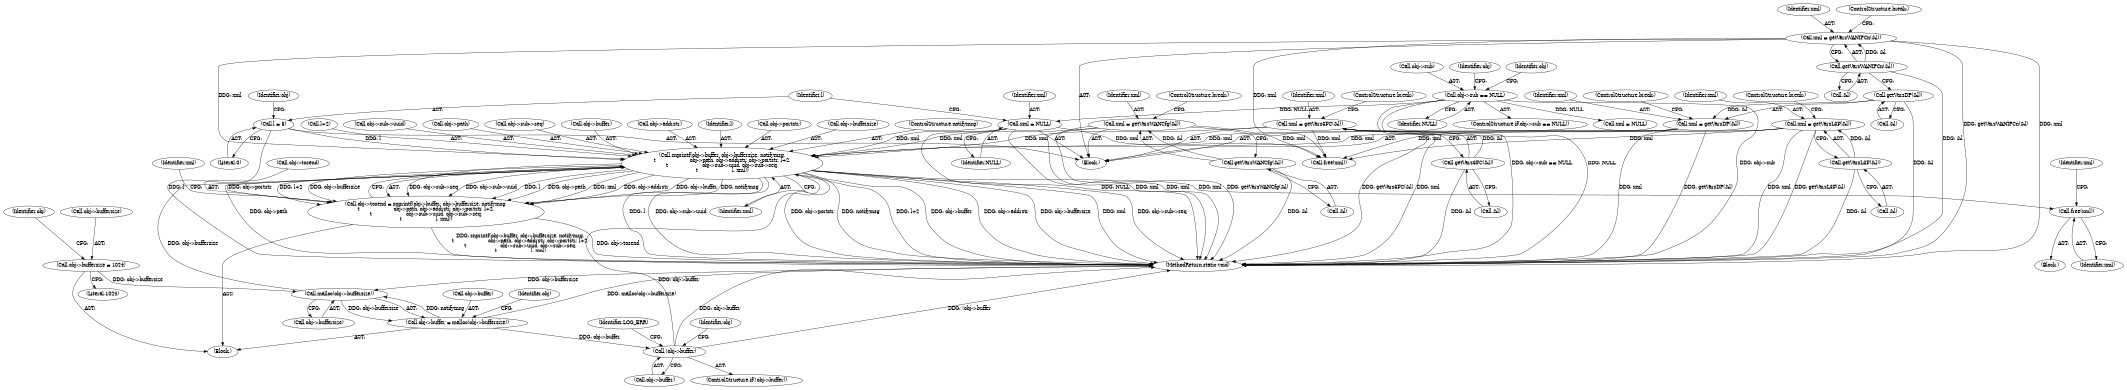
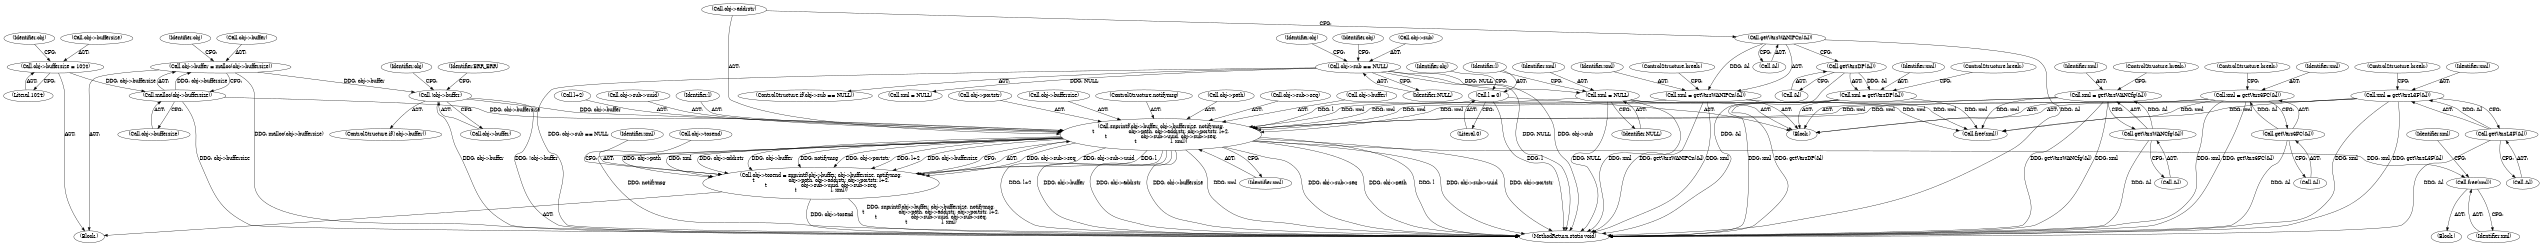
edge "(Call,xml = getVarsWANIPCn(&l))" -> "(Call,getVarsWANIPCn(&l))": now "(Call,obj->addrstr)" -> "(Call,getVarsWANIPCn(&l))"
edge "(Literal,1024)" -> "(Call,obj->buffersize = 1024)": added, label "AST:"
node "(Call,l = 8)": label "(Call,l = 8)" -> "(Call,l = 0)"
edge "(MethodReturn,static void)" -> "(Call,malloc(obj->buffersize))": reversed
edge "(Call,obj->buffer = malloc(obj->buffersize))" -> "(Call,malloc(obj->buffersize))": label "DDG: notifymsg" -> "CFG: "
node "(Identifier,LOG_ERR)": label "(Identifier,LOG_ERR)" -> "(Identifier,ERR_ERR)"
